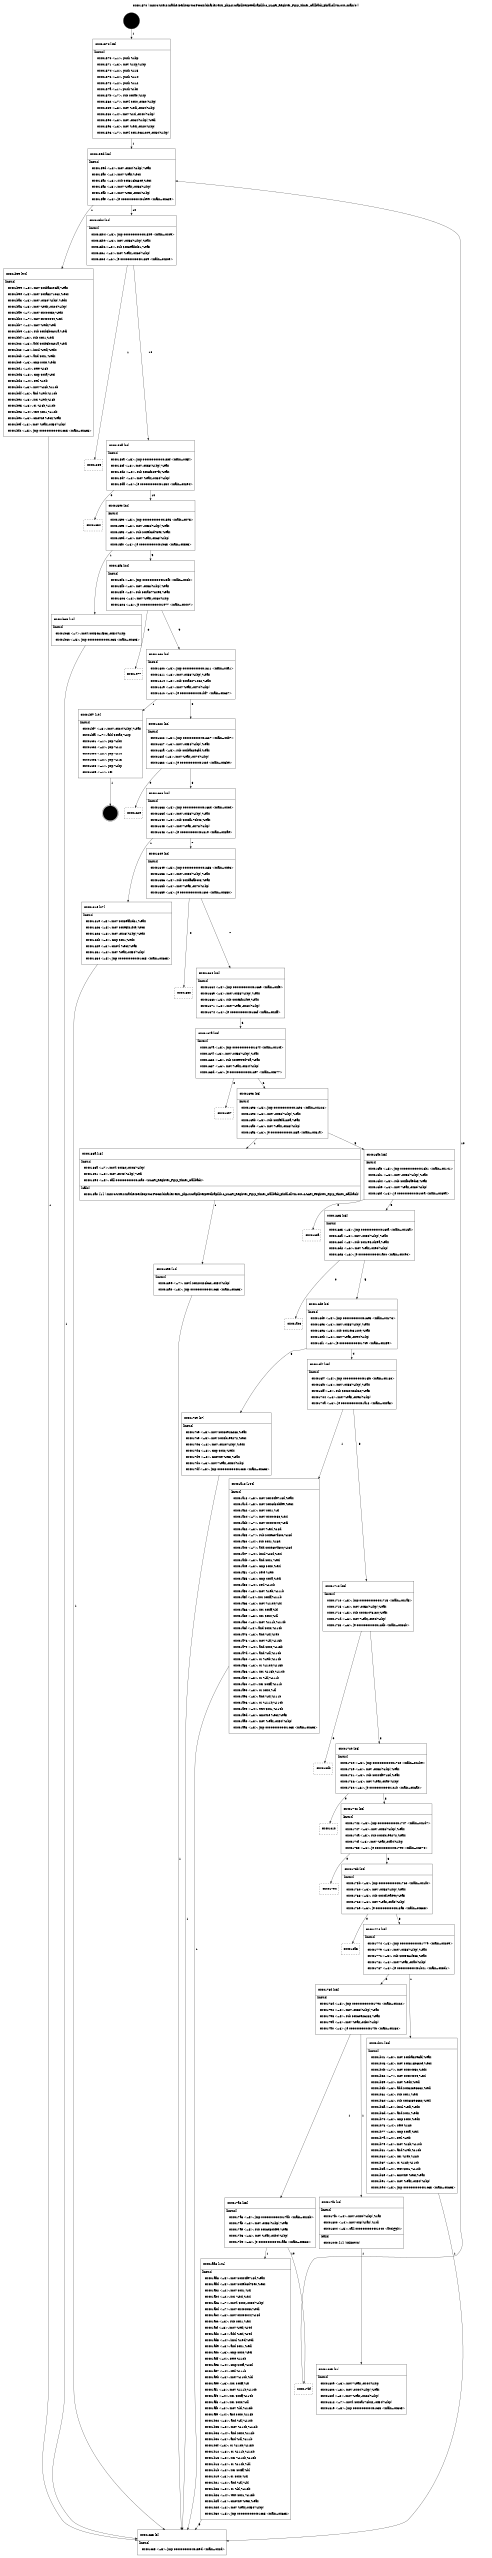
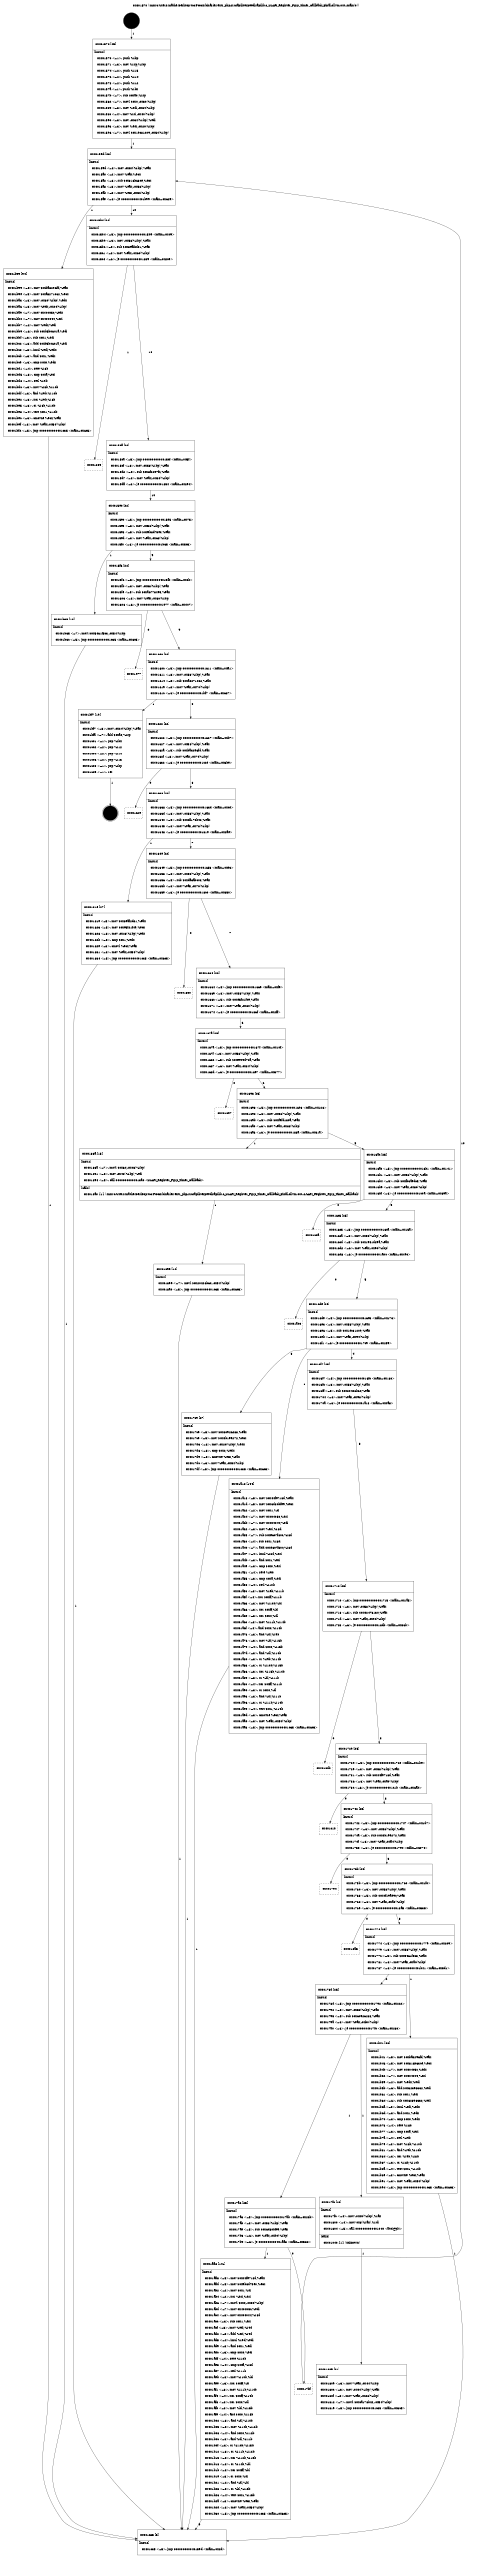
node "0x401854": removed
edge "0x4016f7 [25]" -> "0x401a18 [144]": now "0x4016de [25]" -> "0x401a18 [144]"
edge "0x4017a6 [25]" -> "0x4017bf": label " 10" -> " 0"
